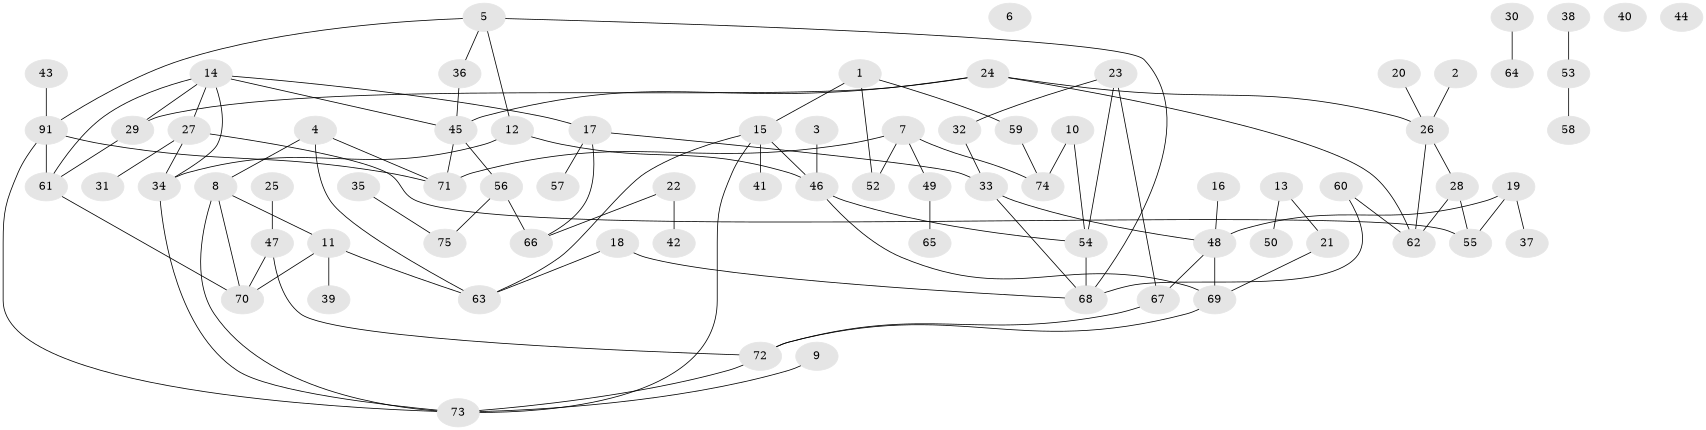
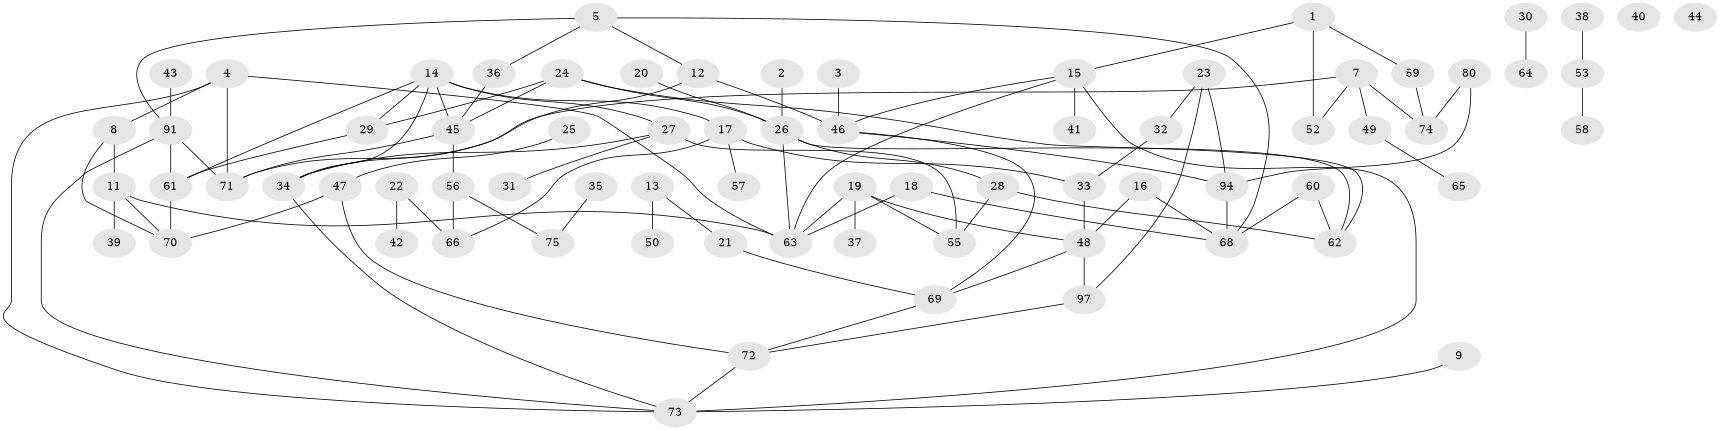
node "6": removed
node "10": label "10" -> "80"
edge "26" -- "63": added
edge "19" -- "63": added
edge "33" -- "68": now "16" -- "68"
node "54": label "54" -> "94"
node "67": label "67" -> "97"
edge "8" -- "73": now "4" -- "73"
